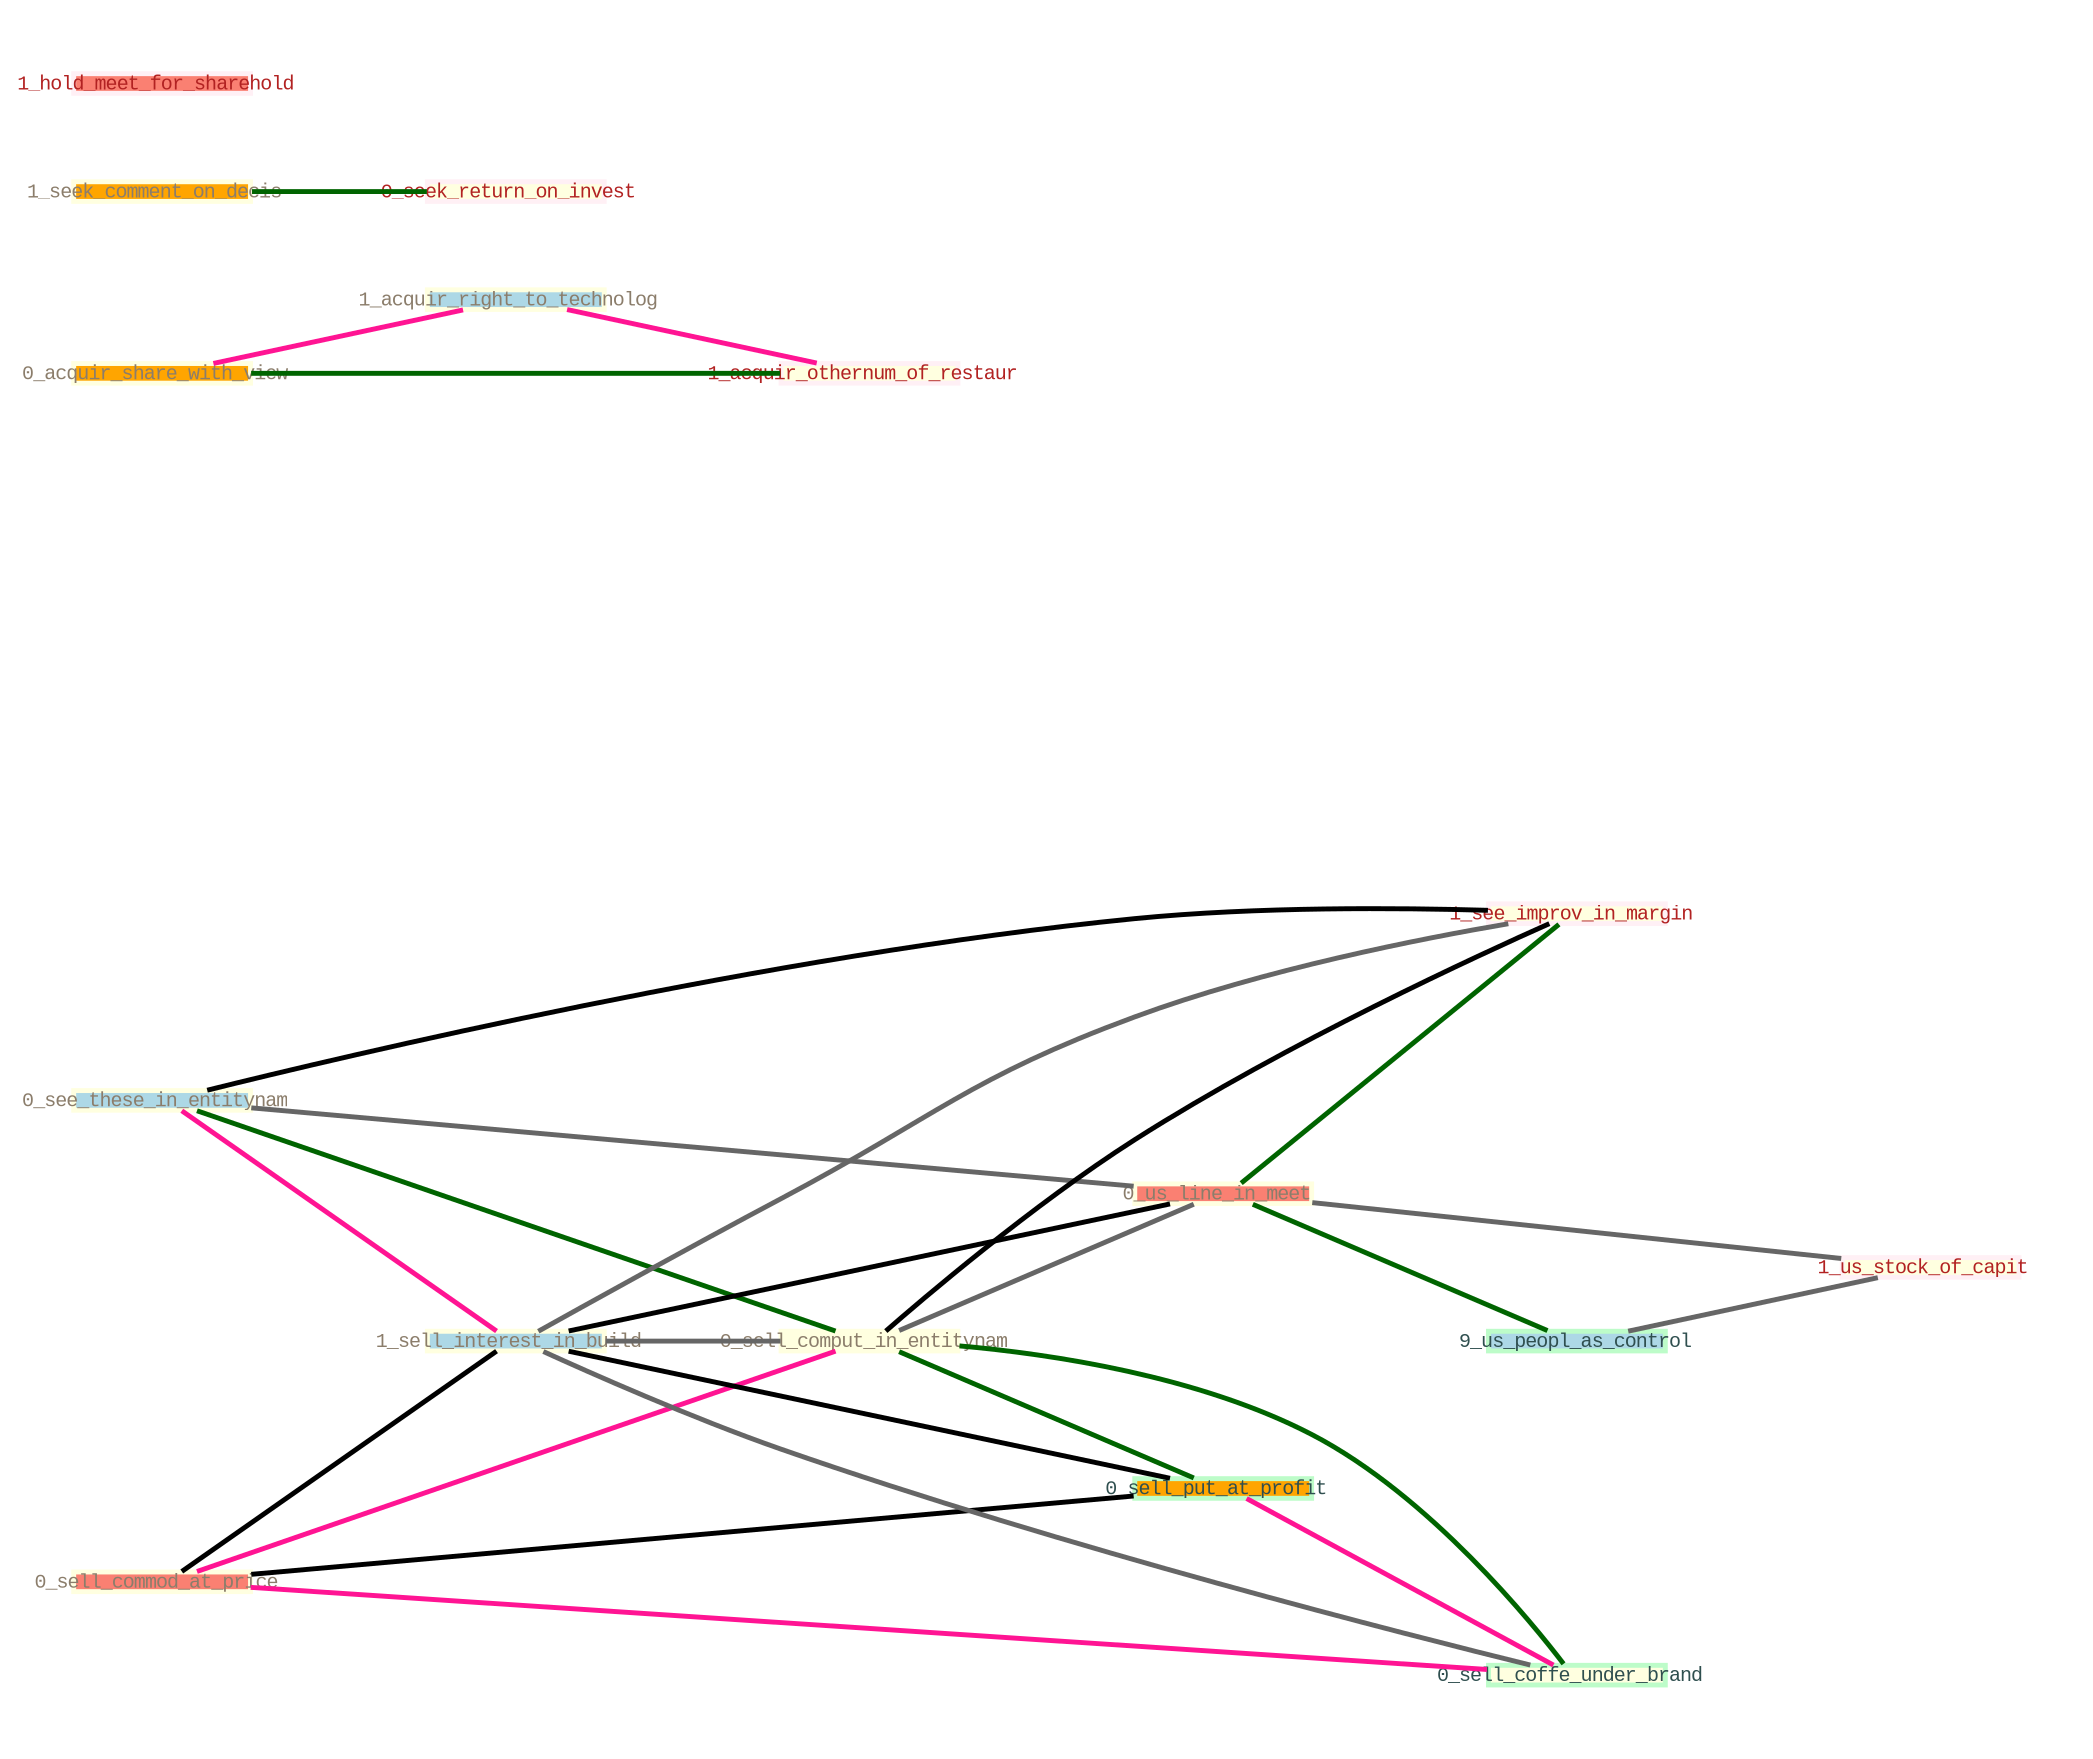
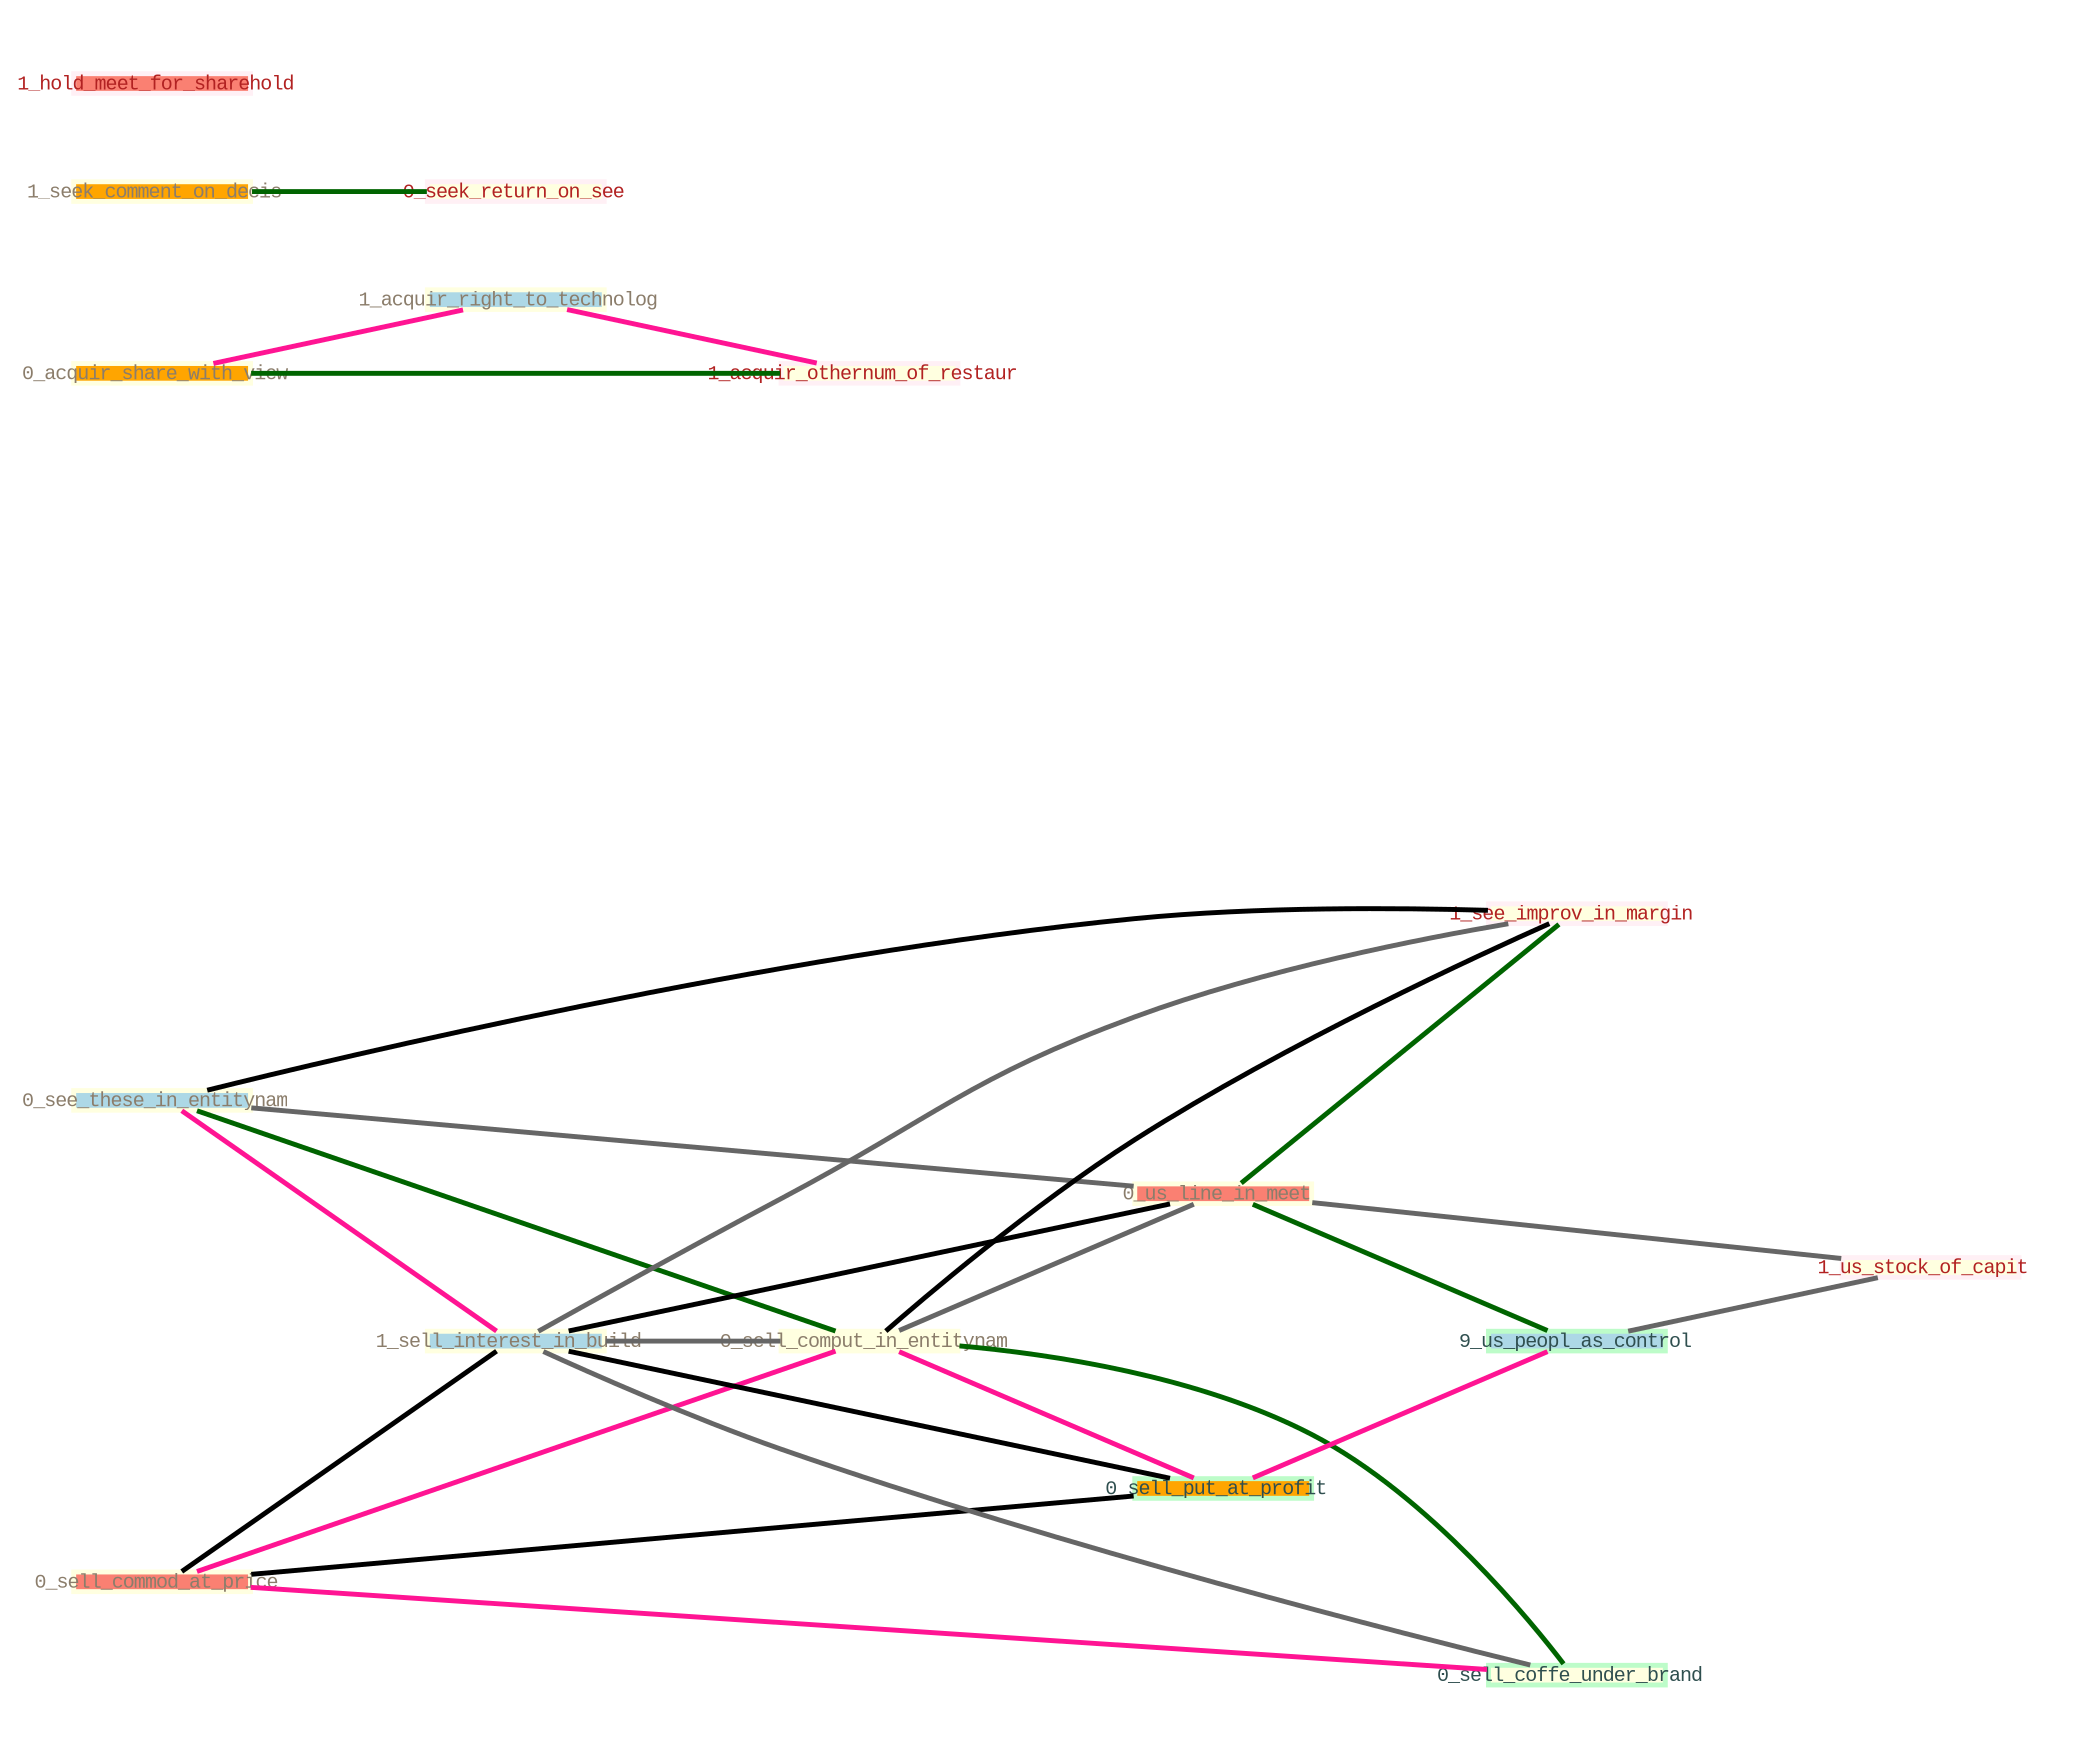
node "0_seek_return_on_invest": label "0_seek_return_on_invest" -> "0_seek_return_on_see"
edge "0_sell_comput_in_entitynam" -- "0_sell_put_at_profit": color darkgreen -> deeppink
edge "0_sell_put_at_profit" -- "0_sell_coffe_under_brand": now "0_sell_put_at_profit" -- "9_us_peopl_as_control"
